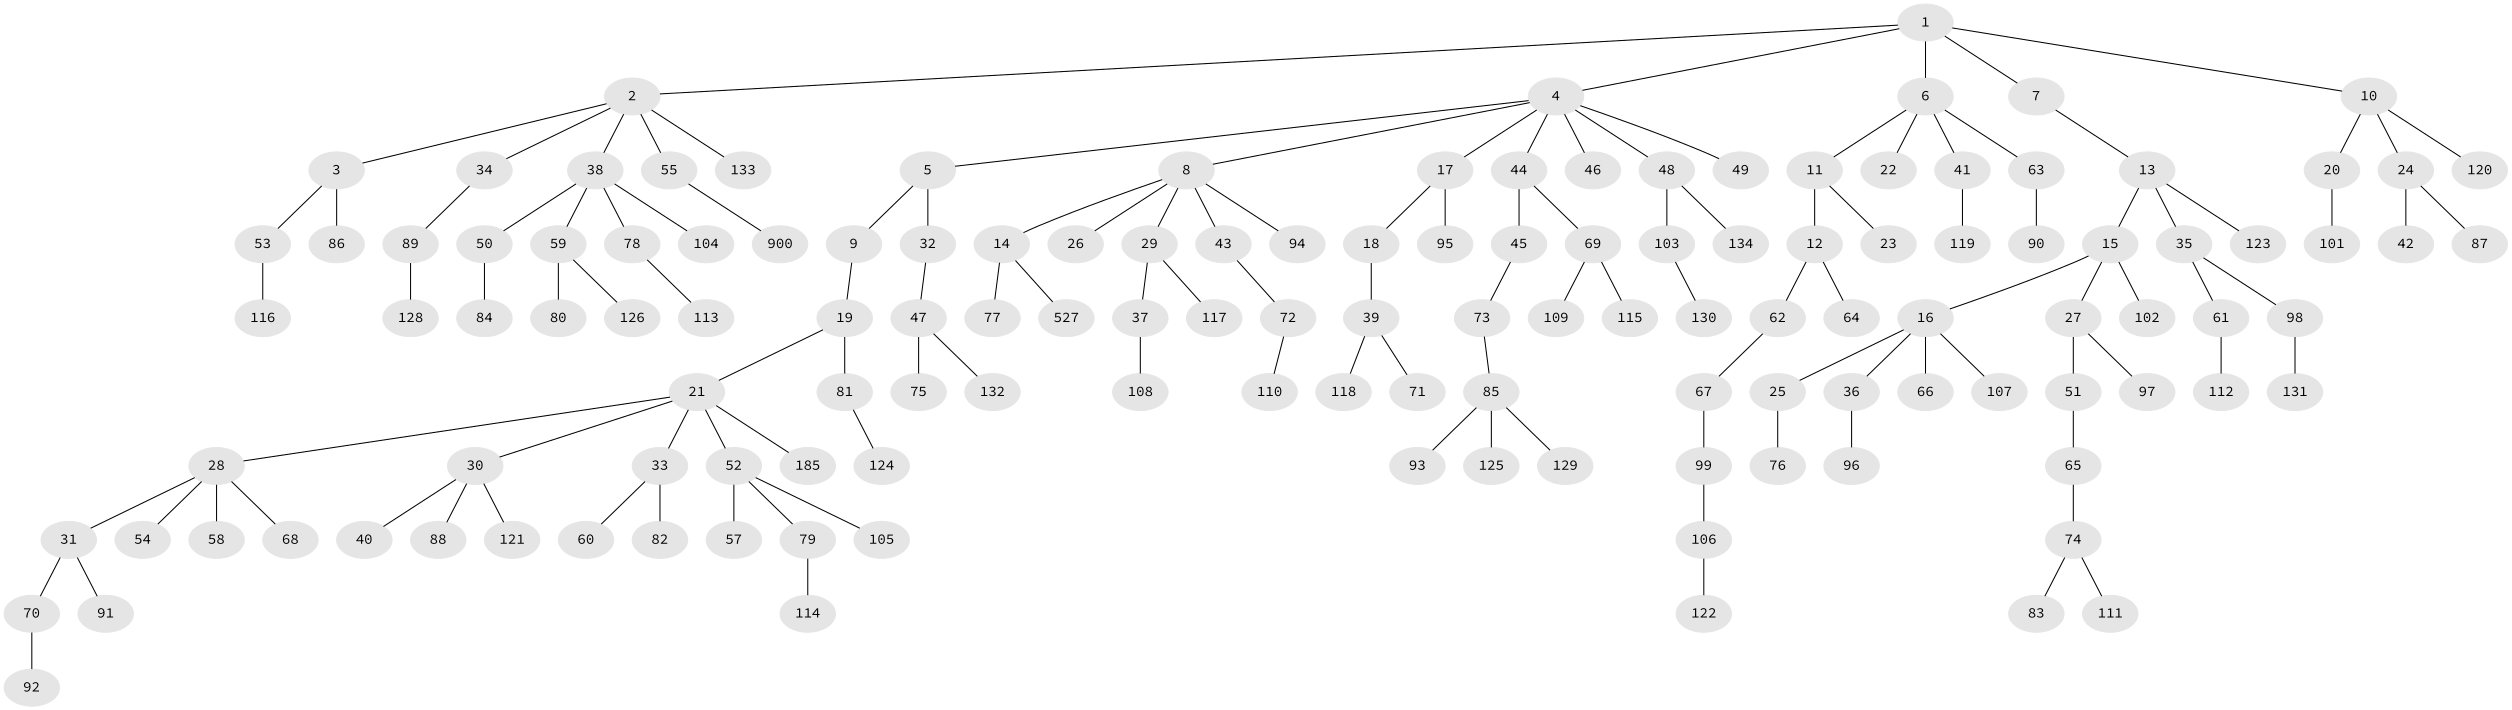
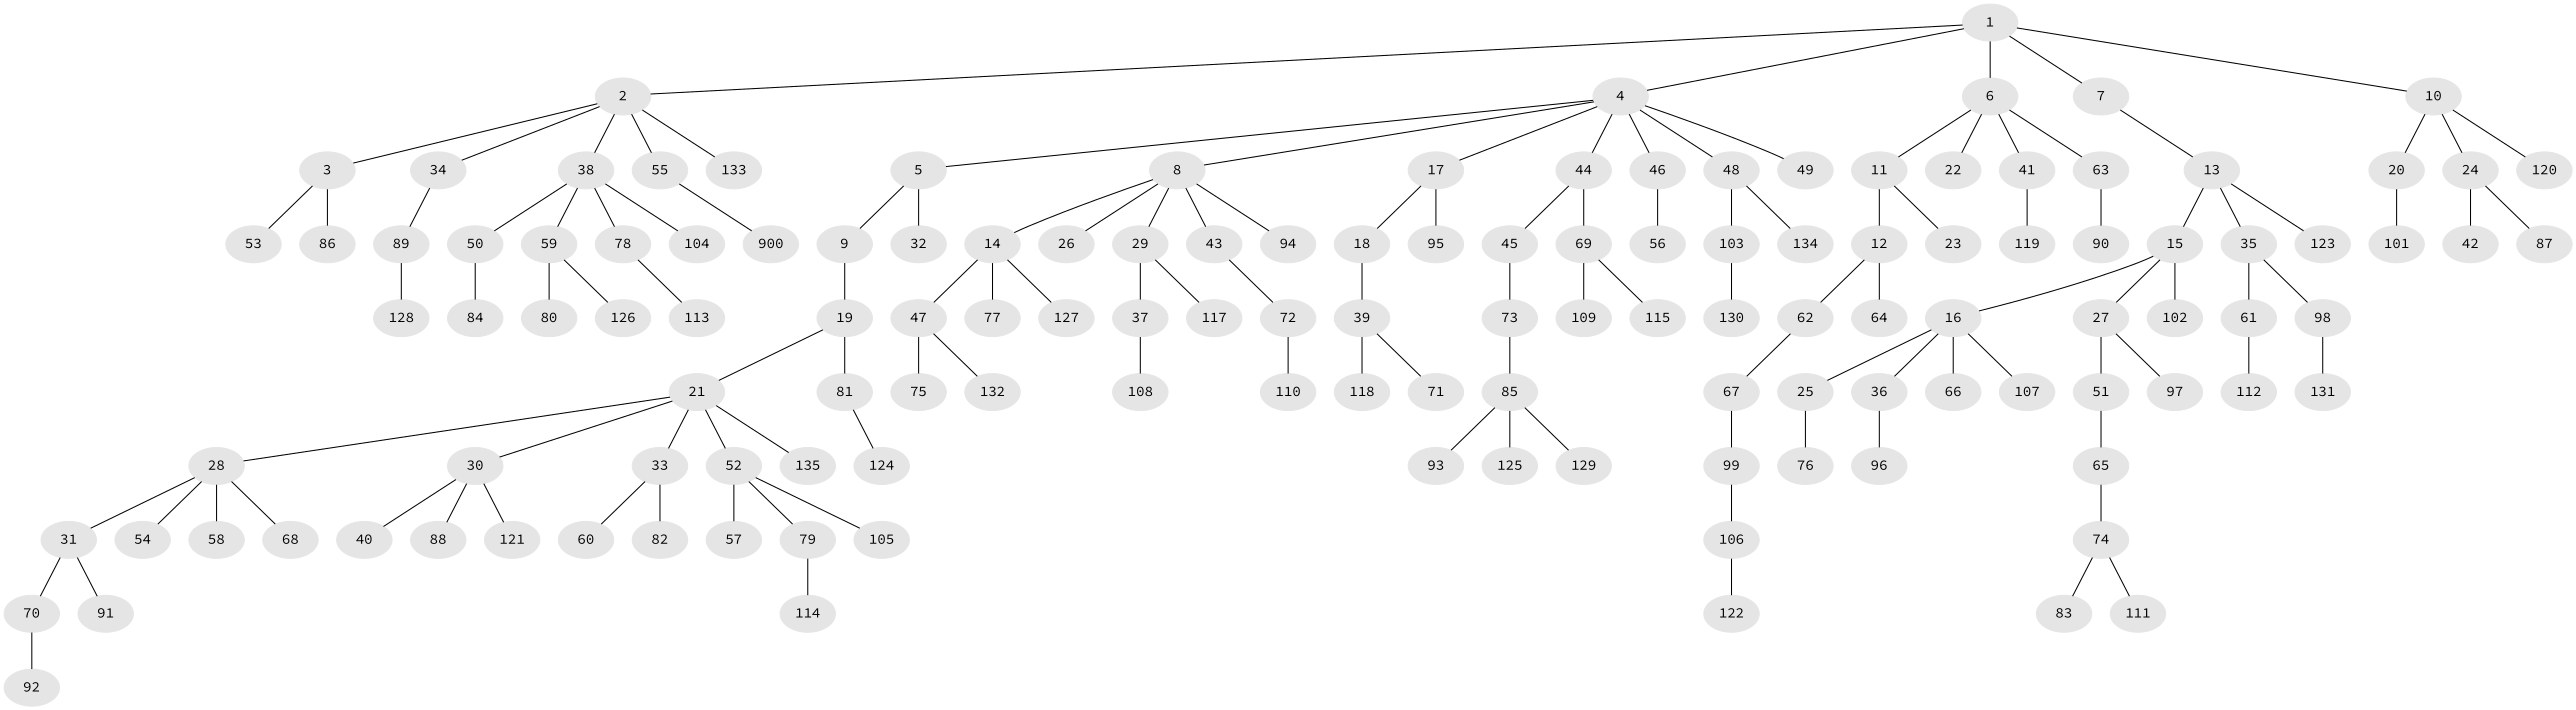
node "56": added
edge "32" -- "47": now "14" -- "47"
node "116": removed
node "527": label "527" -> "127"
node "185": label "185" -> "135"
